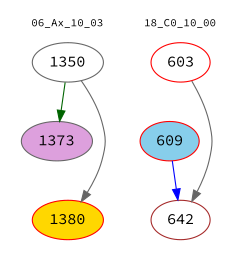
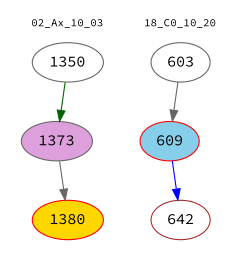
cluster "06_Ax_10_03": label "06_Ax_10_03" -> "02_Ax_10_03"
cluster "18_C0_10_00": label "18_C0_10_00" -> "18_C0_10_20"
node "603": color red -> gray40
edge "1350" -> "1380": now "1373" -> "1380"
edge "603" -> "642": now "603" -> "609"
